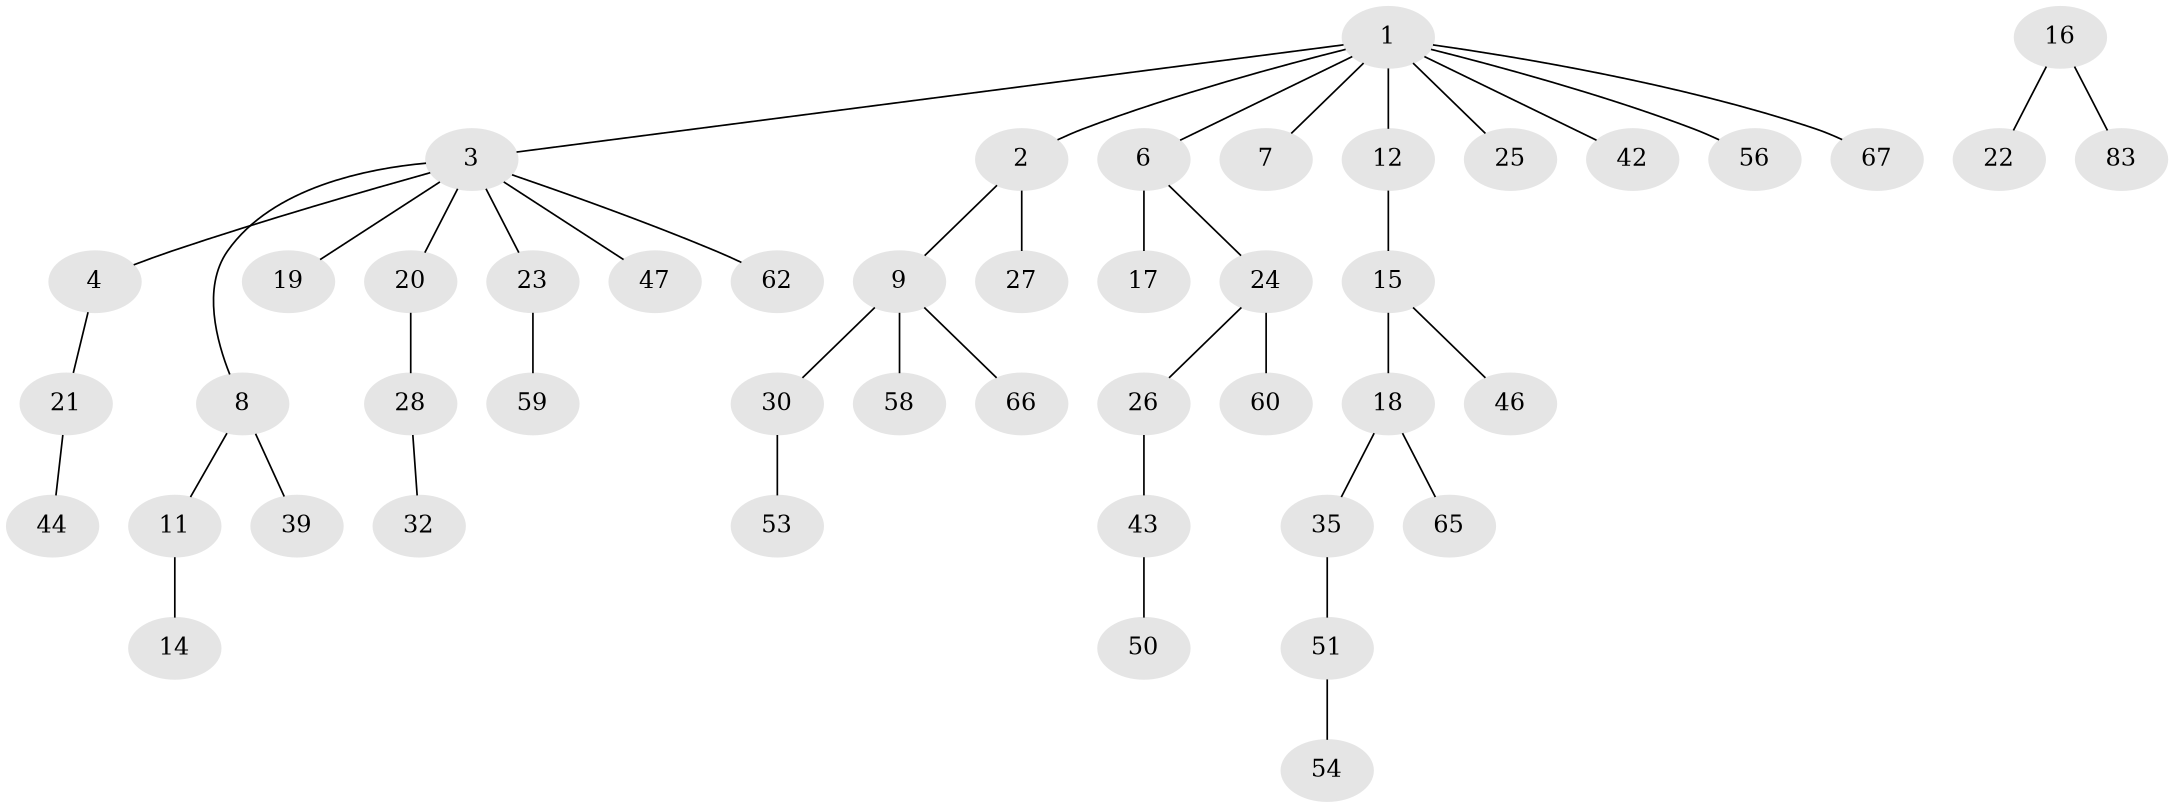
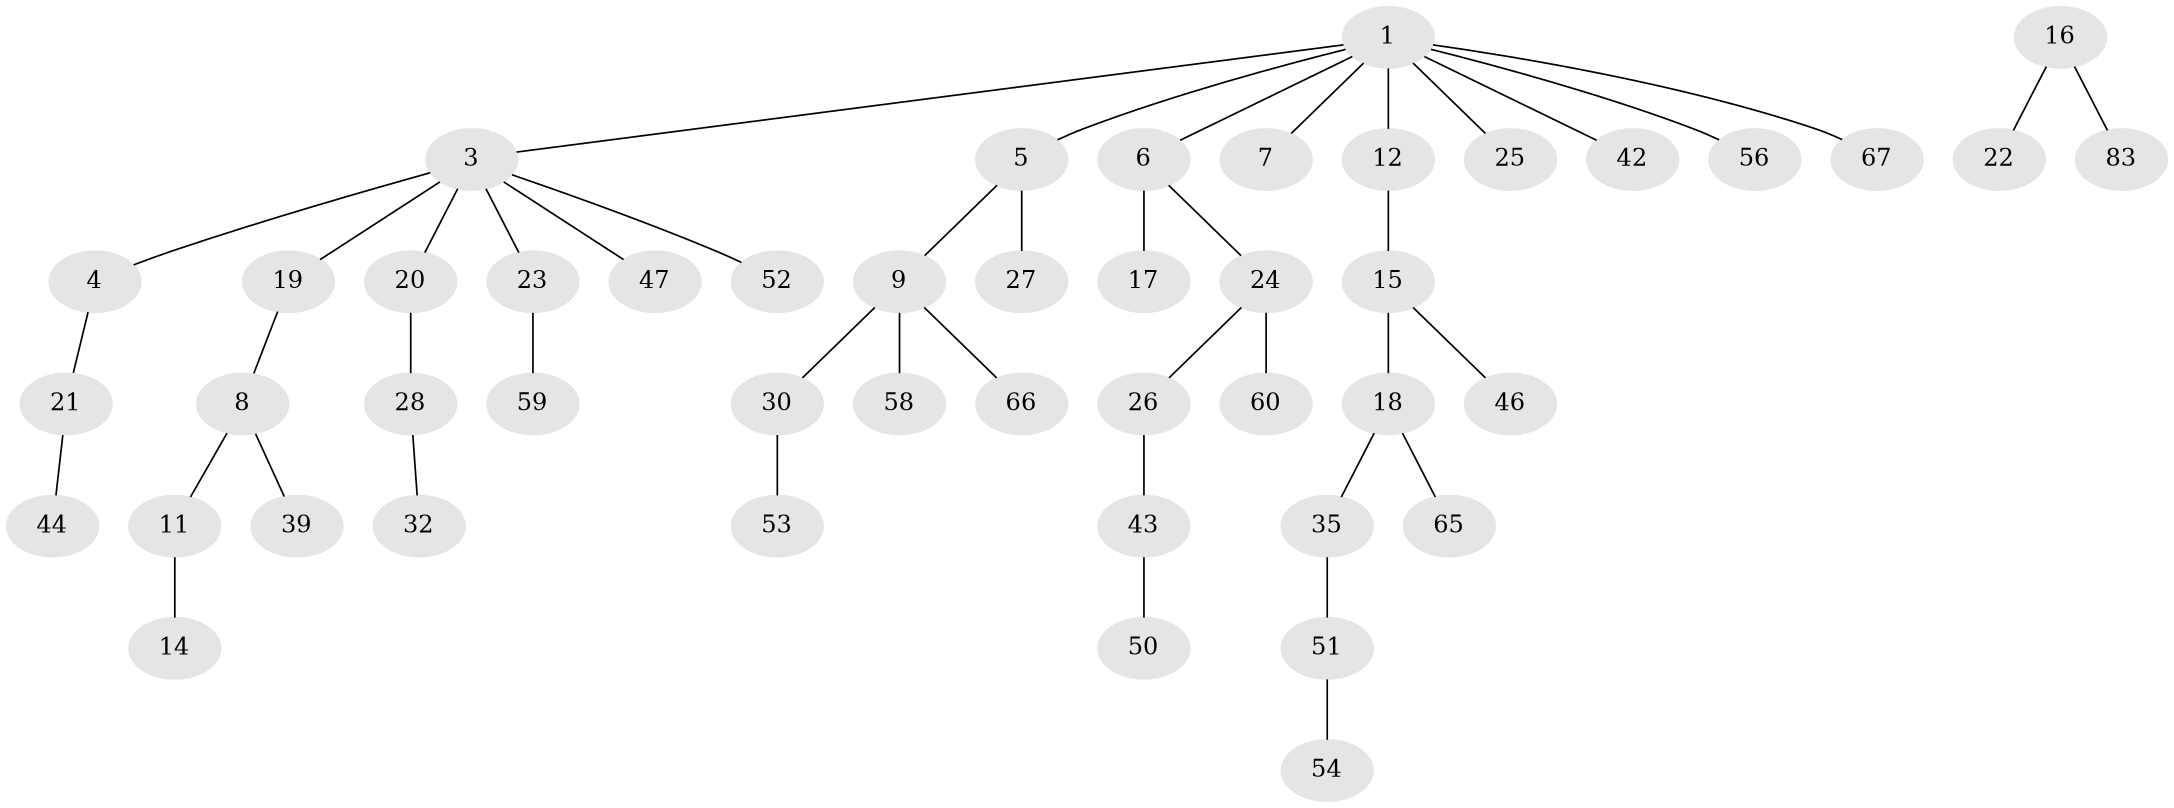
node "2": label "2" -> "5"
edge "3" -- "8": now "19" -- "8"
node "62": label "62" -> "52"
